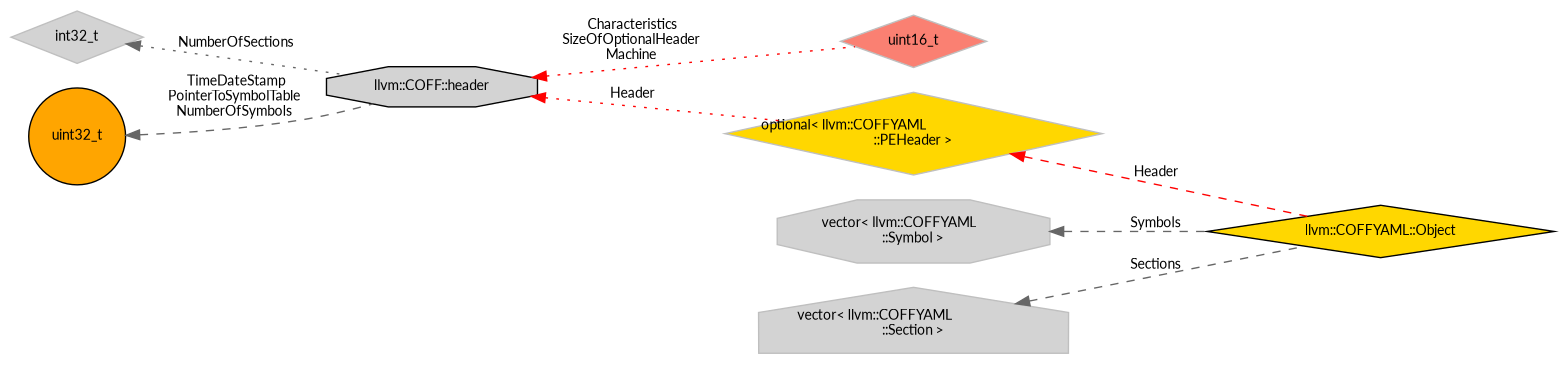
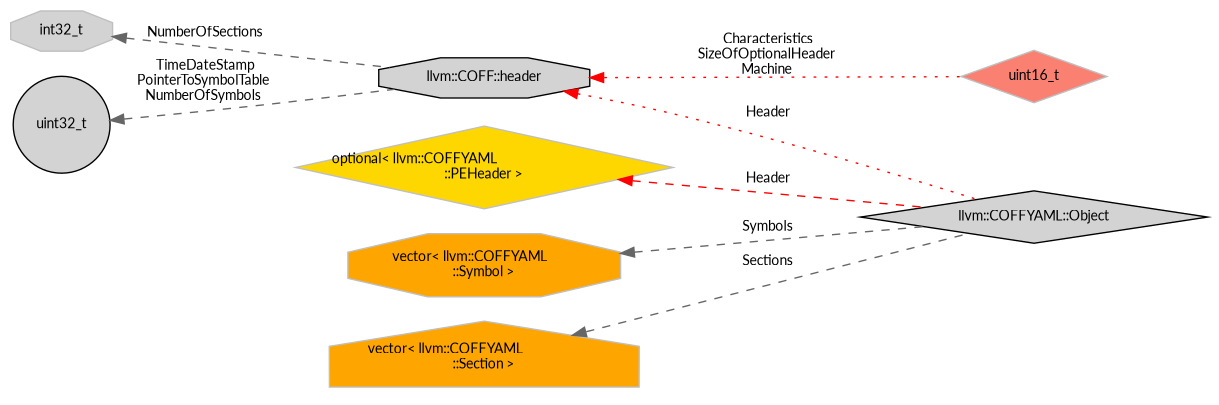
node "int32_t": shape diamond -> octagon
edge "llvm::COFF::header" -> "int32_t": style dotted -> dashed
edge "optional< llvm::COFFYAML ::PEHeader >" -> "llvm::COFF::header": now "llvm::COFFYAML::Object" -> "llvm::COFF::header"
node "uint32_t": fillcolor orange -> lightgrey
node "vector< llvm::COFFYAML ::Symbol >": fillcolor lightgrey -> orange
node "llvm::COFFYAML::Object": fillcolor gold -> lightgrey
node "vector< llvm::COFFYAML ::Section >": fillcolor lightgrey -> orange
